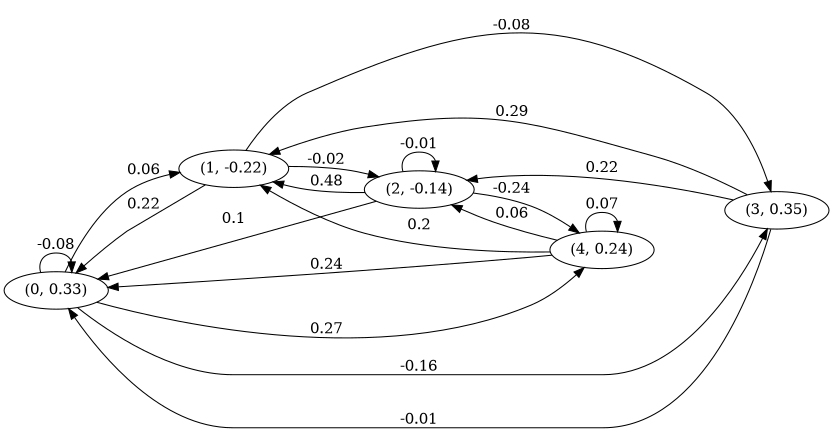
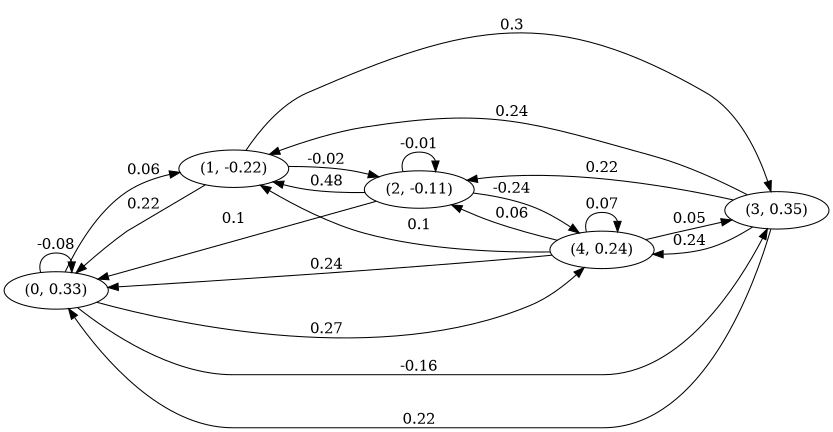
edge "(1, -0.22)" -> "(3, 0.35)": label "-0.08" -> "0.3"
edge "(3, 0.35)" -> "(1, -0.22)": label "0.29" -> "0.24"
node "(2, -0.14)": label "(2, -0.14)" -> "(2, -0.11)"
edge "(4, 0.24)" -> "(1, -0.22)": label "0.2" -> "0.1"
edge "(4, 0.24)" -> "(3, 0.35)": added, label "0.05"
edge "(3, 0.35)" -> "(4, 0.24)": added, label "0.24"
edge "(3, 0.35)" -> "(0, 0.33)": label "-0.01" -> "0.22"
